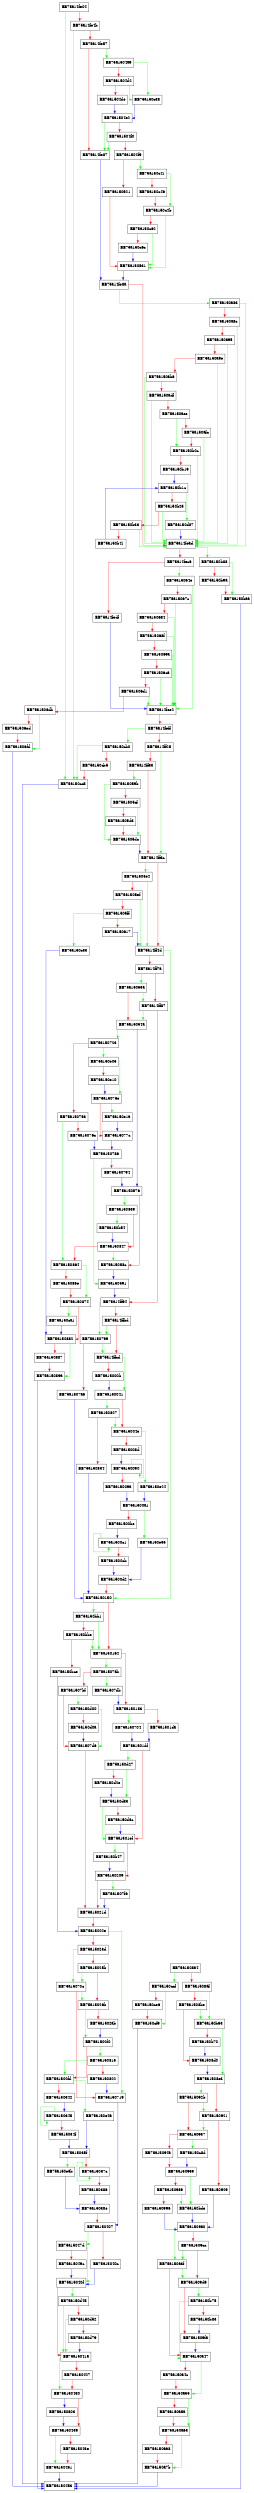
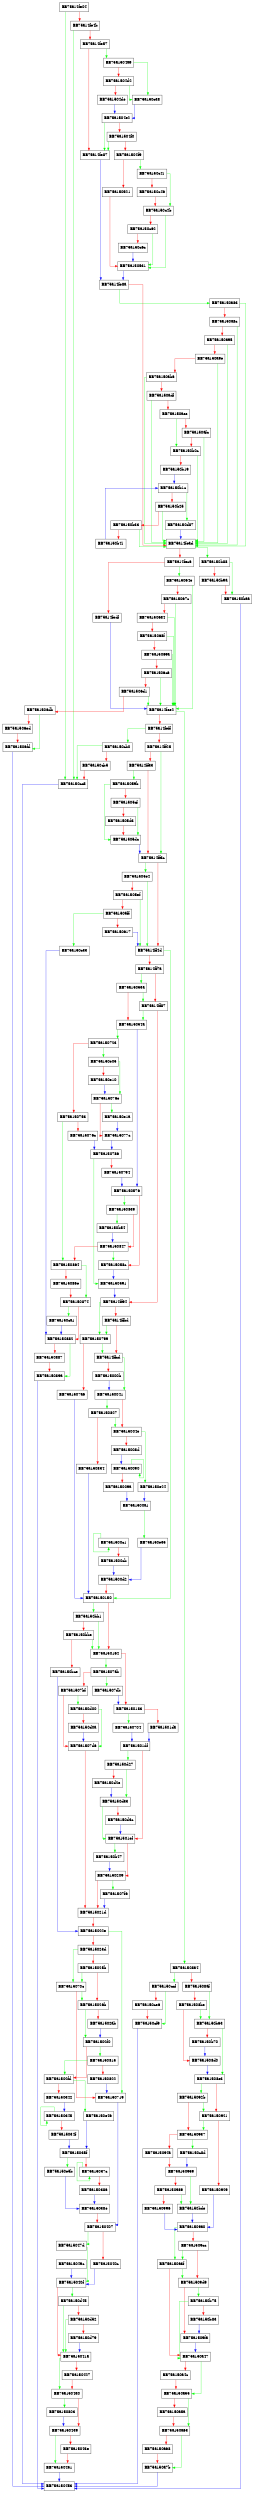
edge "BB75a14fee2" -> "BB75a1508a4": added
node "BB75a1500be": removed
edge "BB75a15047d" -> "BB75a15049c": removed
edge "BB75a150430" -> "BB75a150803": color blue -> green
